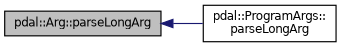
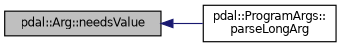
node "pdal::Arg::parseLongArg": label "pdal::Arg::parseLongArg" -> "pdal::Arg::needsValue"
